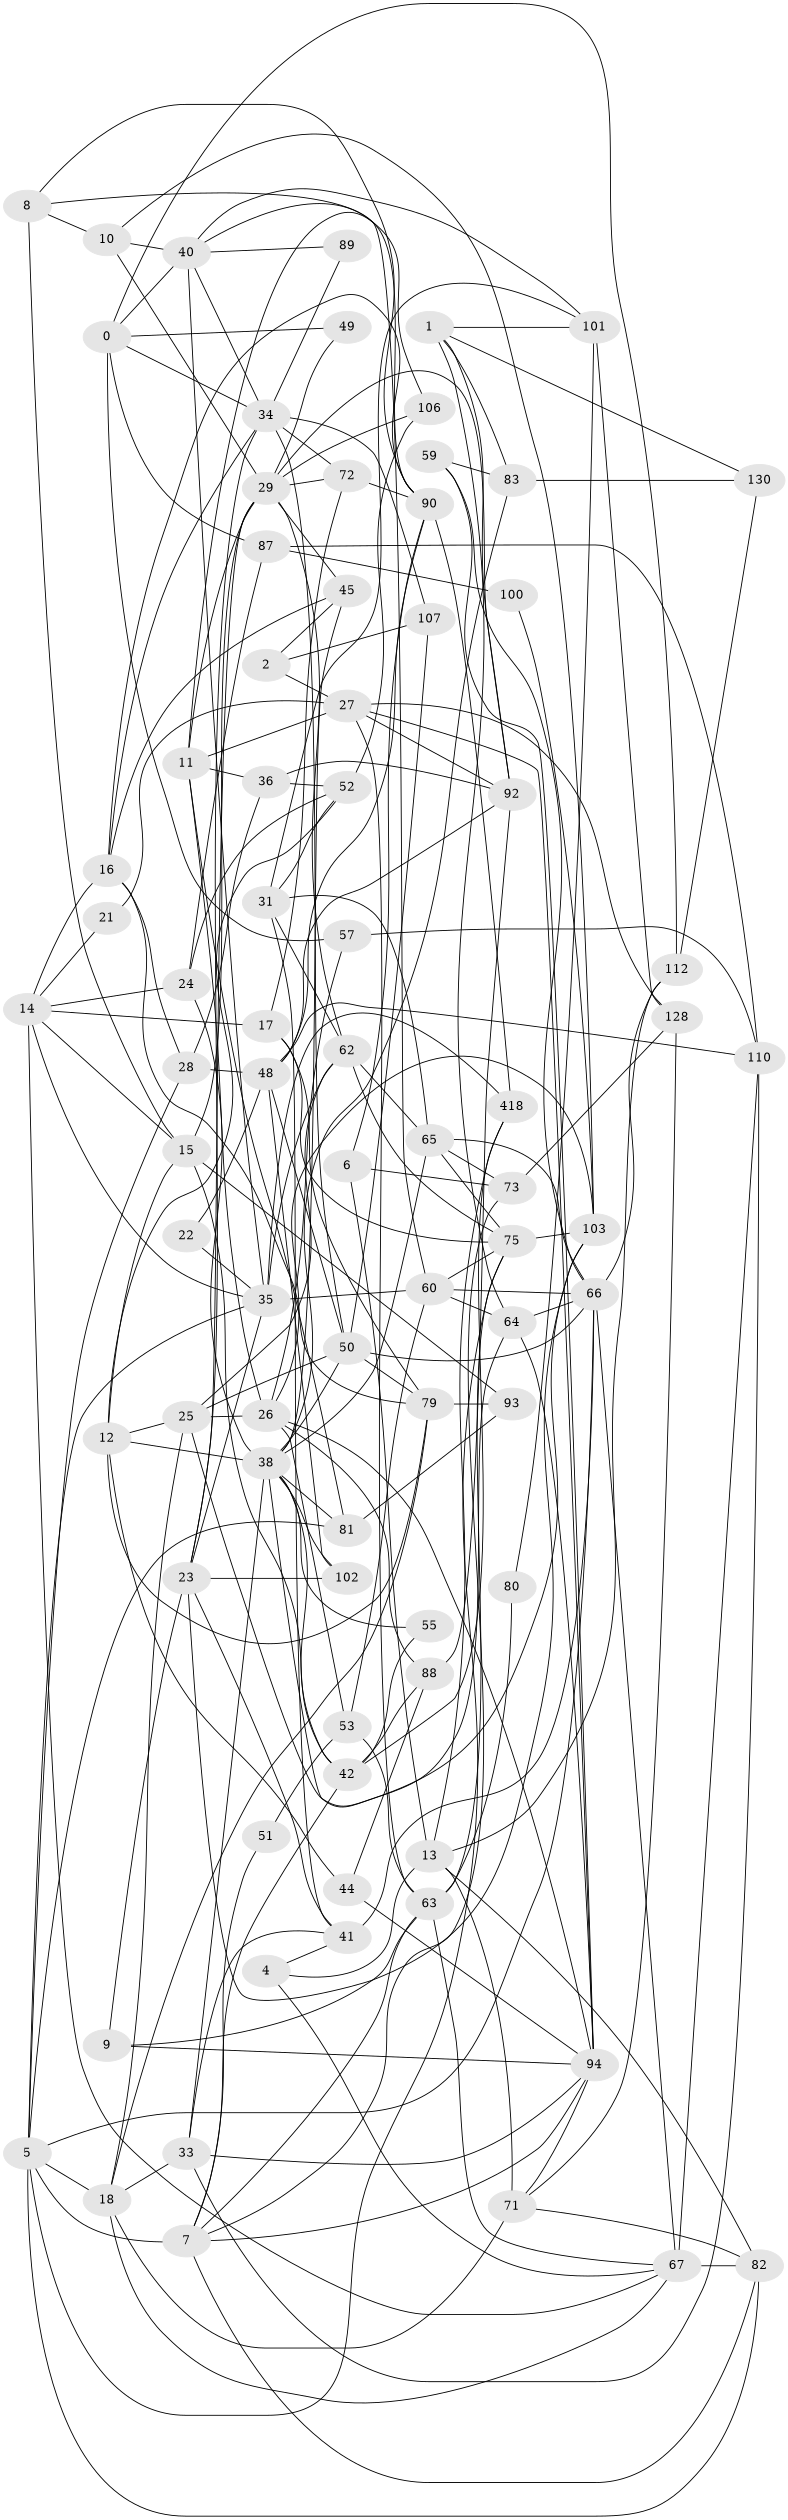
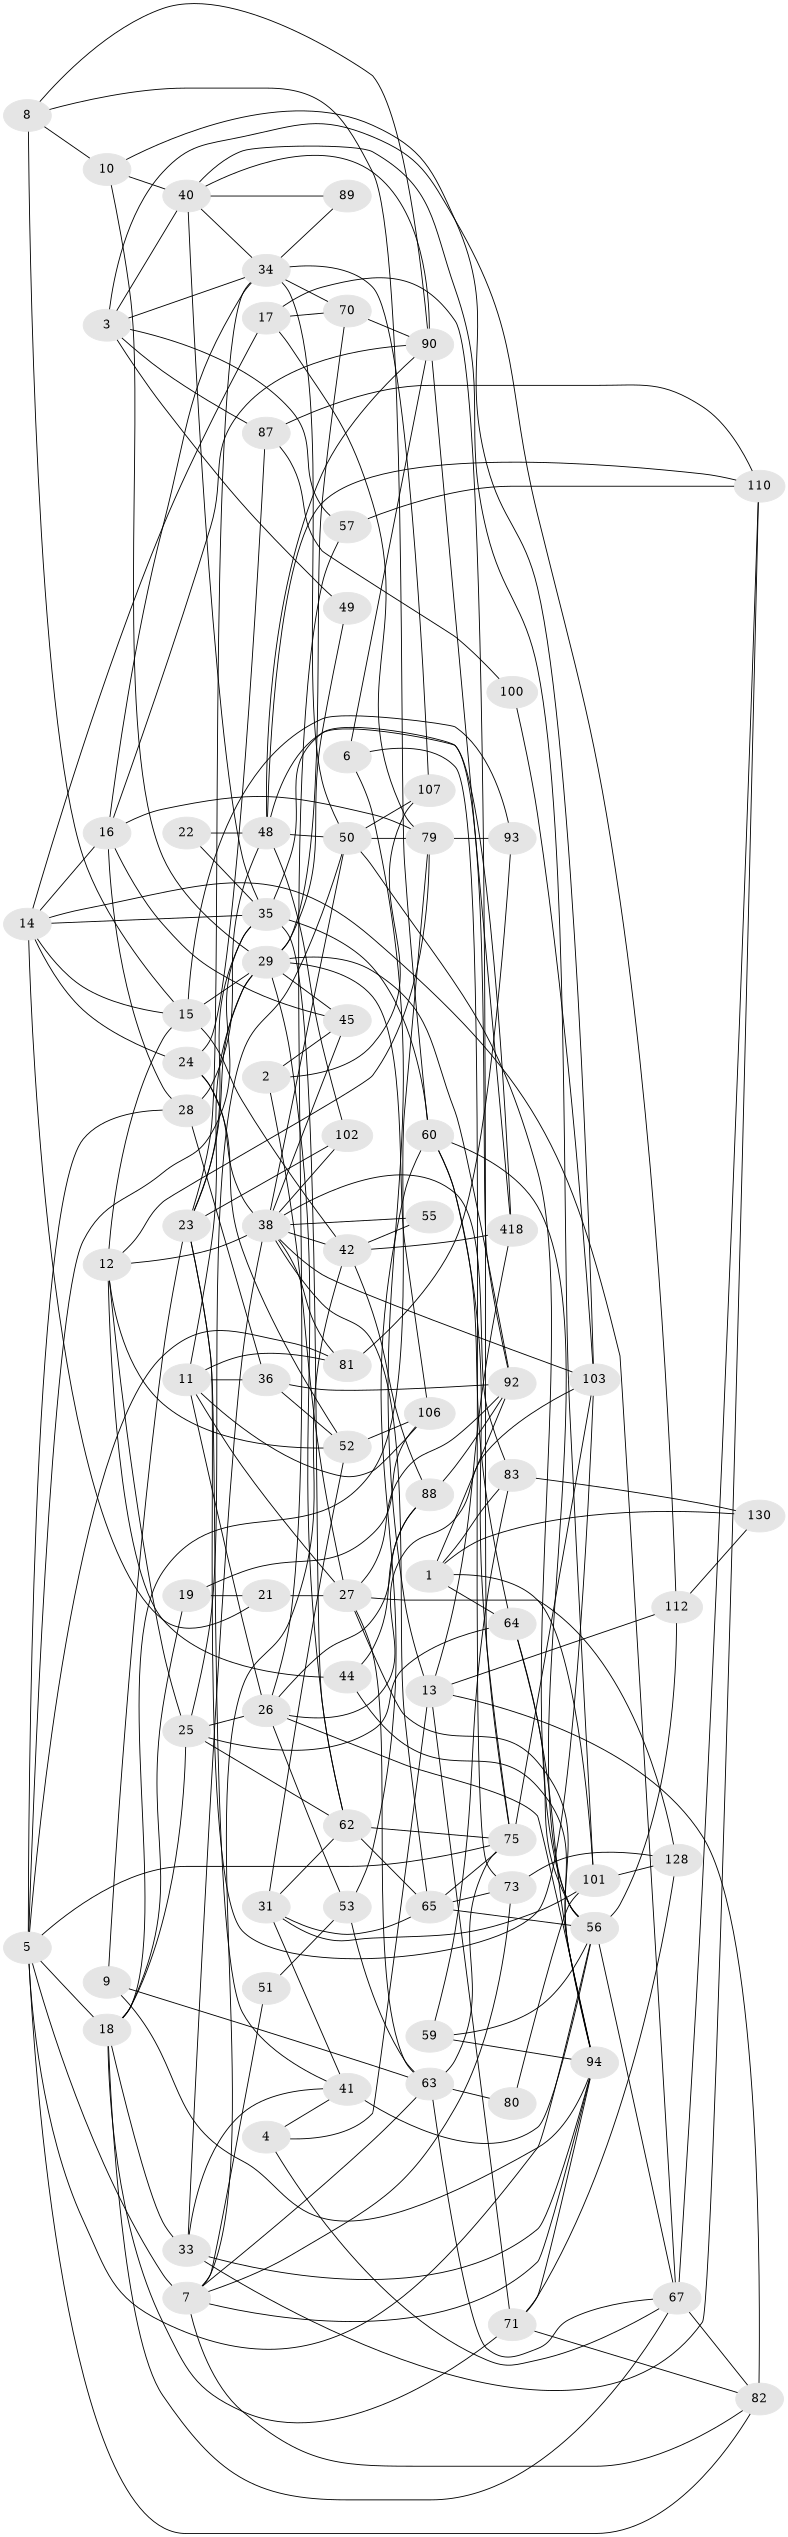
node "0": label "0" -> "3"
node "72": label "72" -> "70"
node "66": label "66" -> "56"
node "19": added
